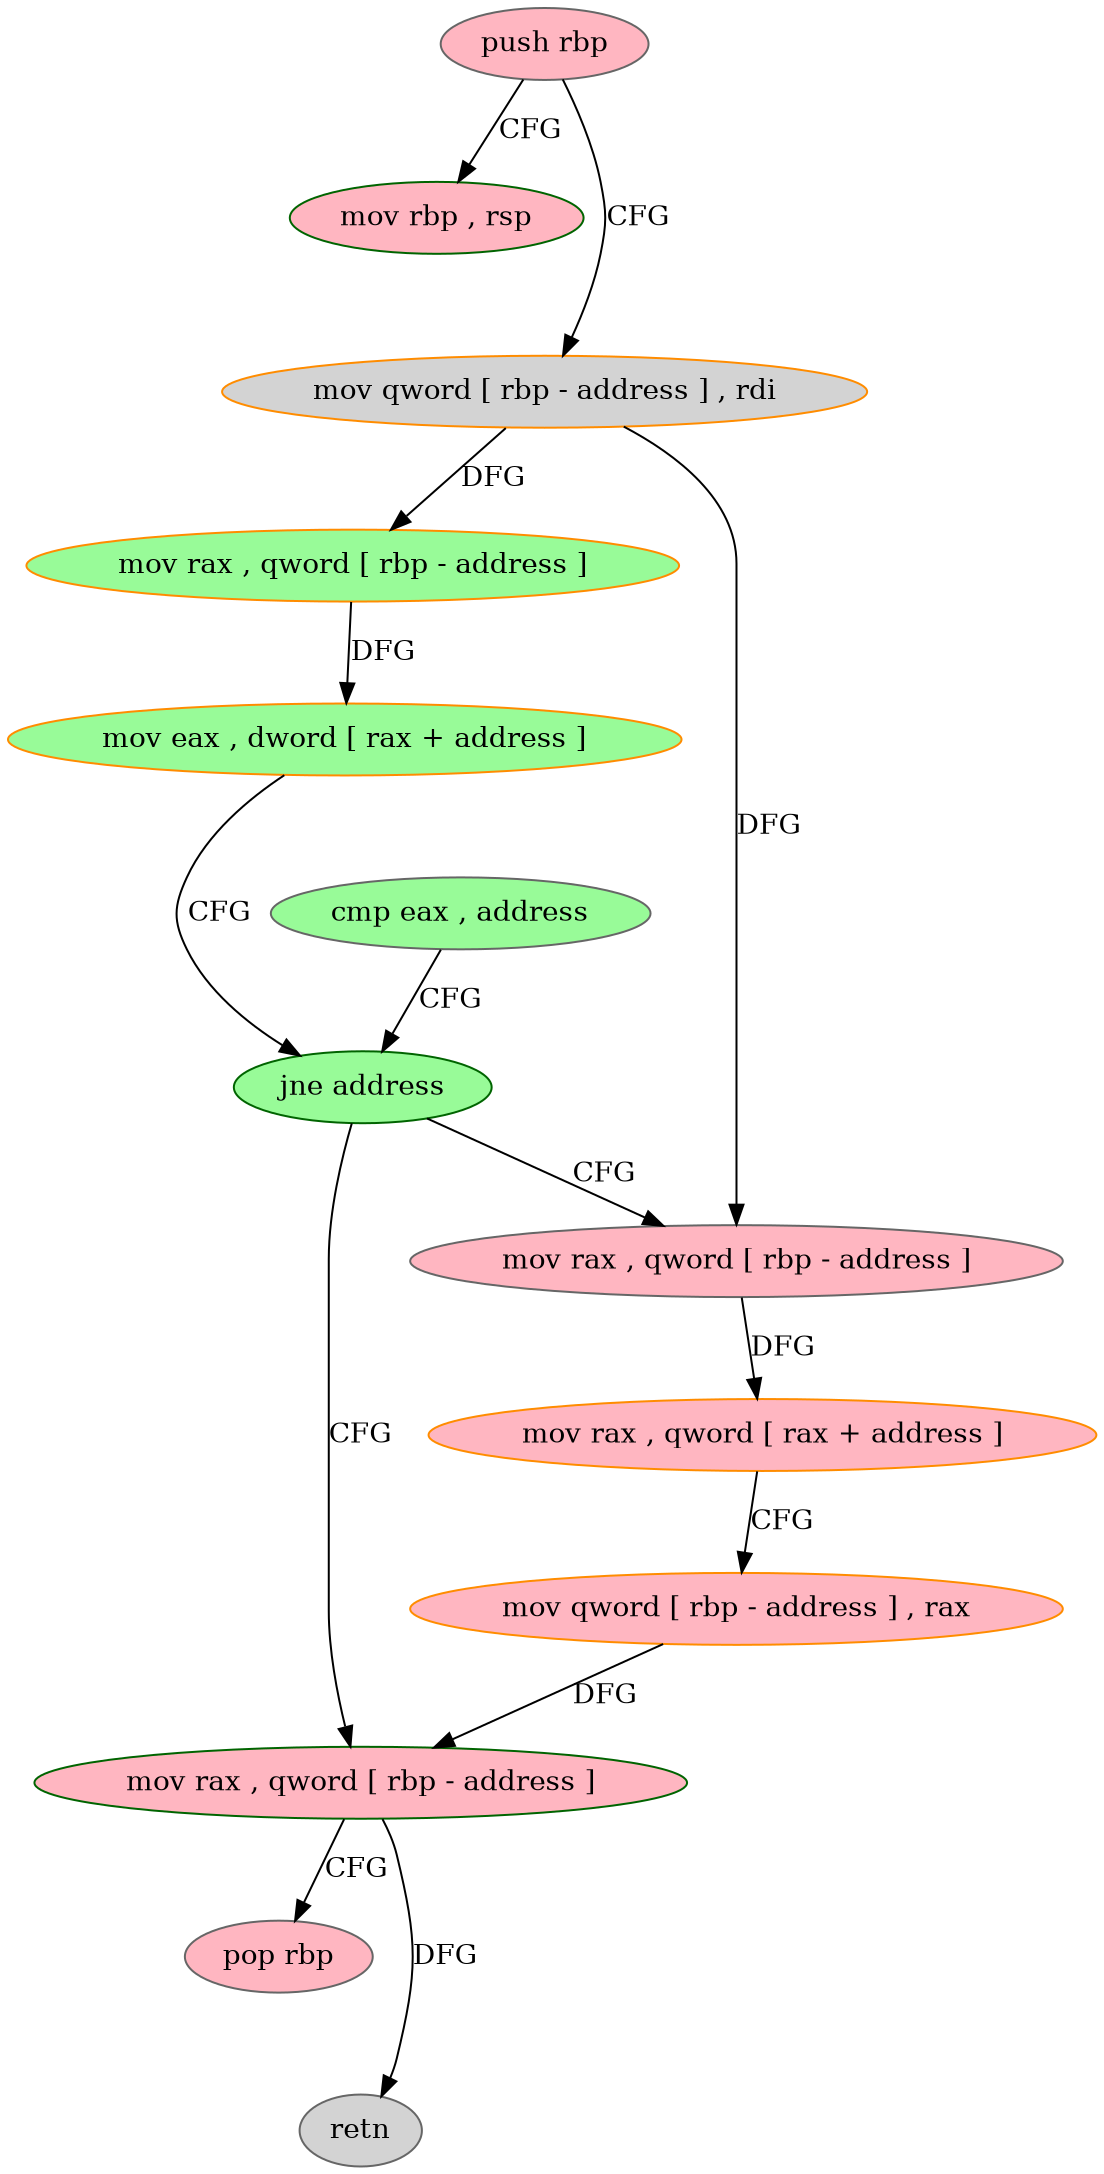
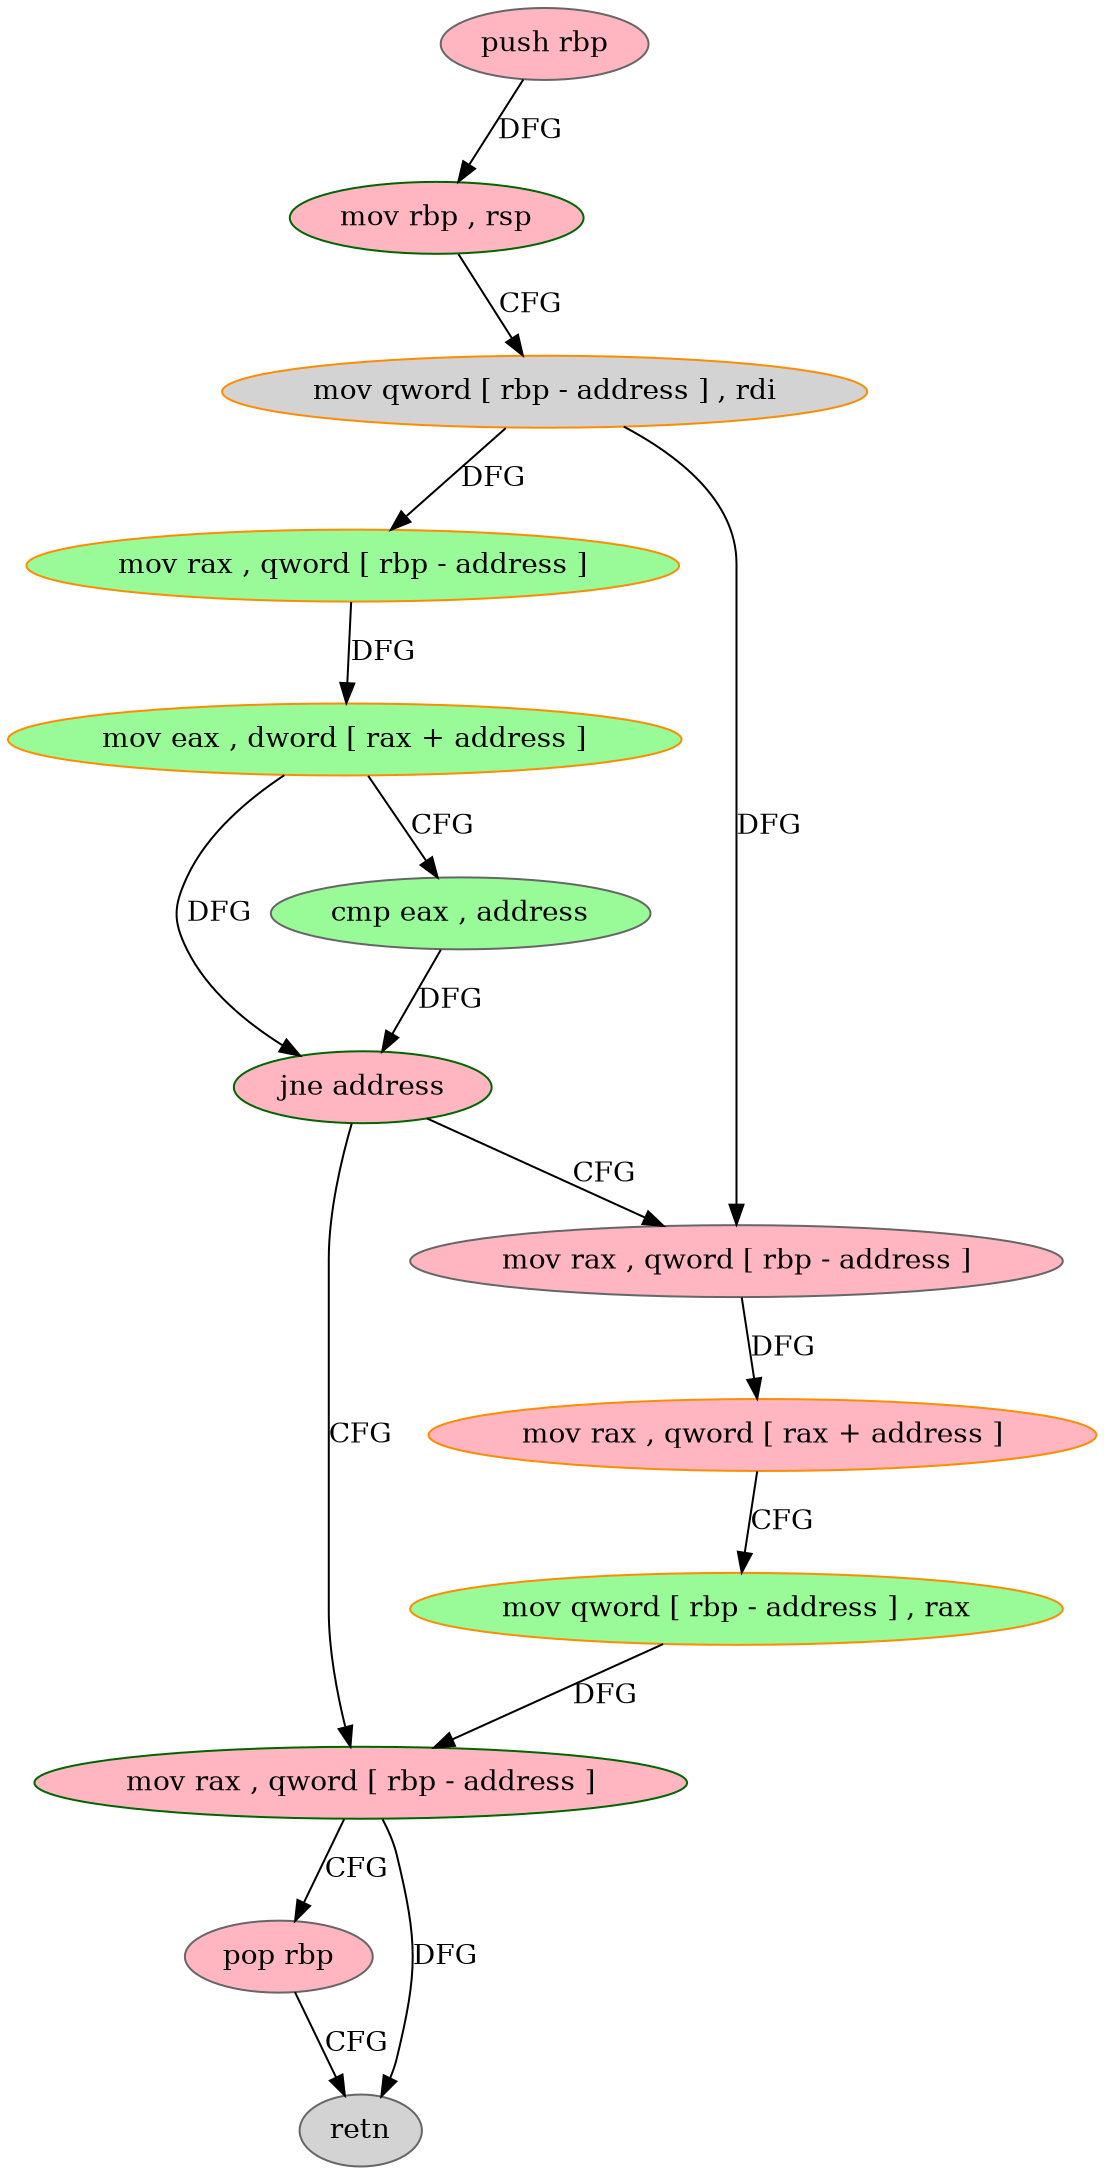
edge "push rbp" -> "mov rbp , rsp": label "CFG" -> "DFG"
edge "push rbp" -> "mov qword [ rbp - address ] , rdi": now "mov rbp , rsp" -> "mov qword [ rbp - address ] , rdi"
edge "mov eax , dword [ rax + address ]" -> "cmp eax , address": added, label "CFG"
edge "mov eax , dword [ rax + address ]" -> "jne address": label "CFG" -> "DFG"
edge "cmp eax , address" -> "jne address": label "CFG" -> "DFG"
node "jne address": fillcolor palegreen -> lightpink
node "mov qword [ rbp - address ] , rax": fillcolor lightpink -> palegreen
edge "pop rbp" -> "retn": added, label "CFG"
